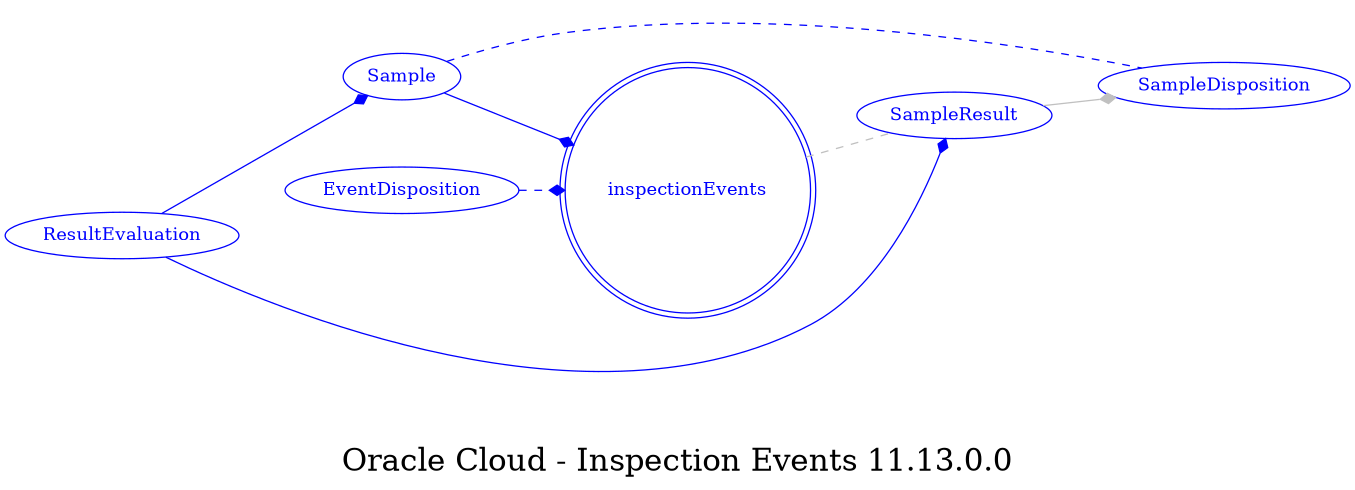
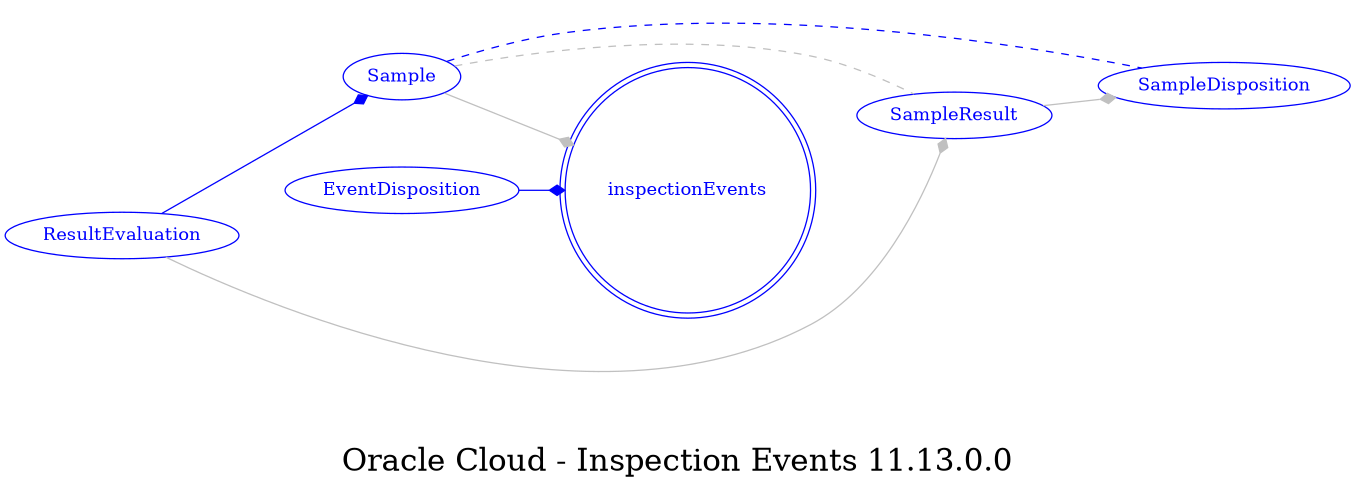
edge "Sample" -> "inspectionEvents": color blue -> grey
edge "SampleResult" -- "inspectionEvents": now "SampleResult" -- "Sample"
edge "EventDisposition" -> "inspectionEvents": style dashed -> solid
edge "ResultEvaluation" -> "SampleResult": color blue -> grey
